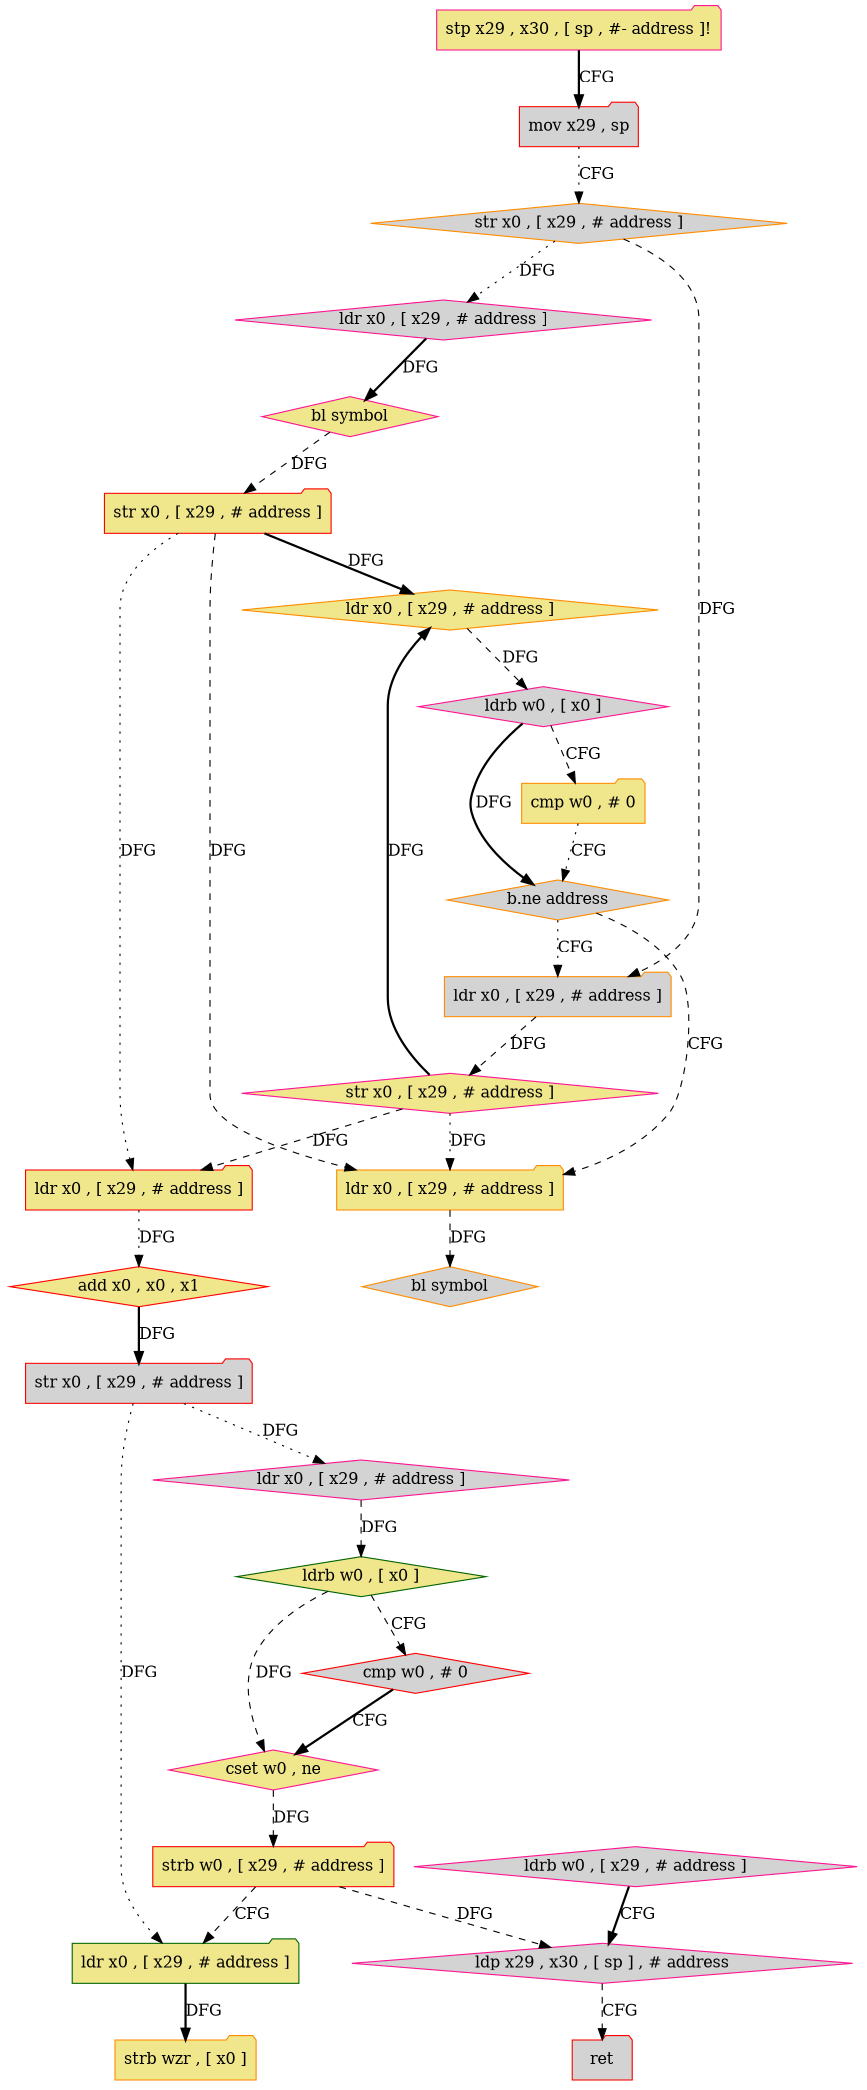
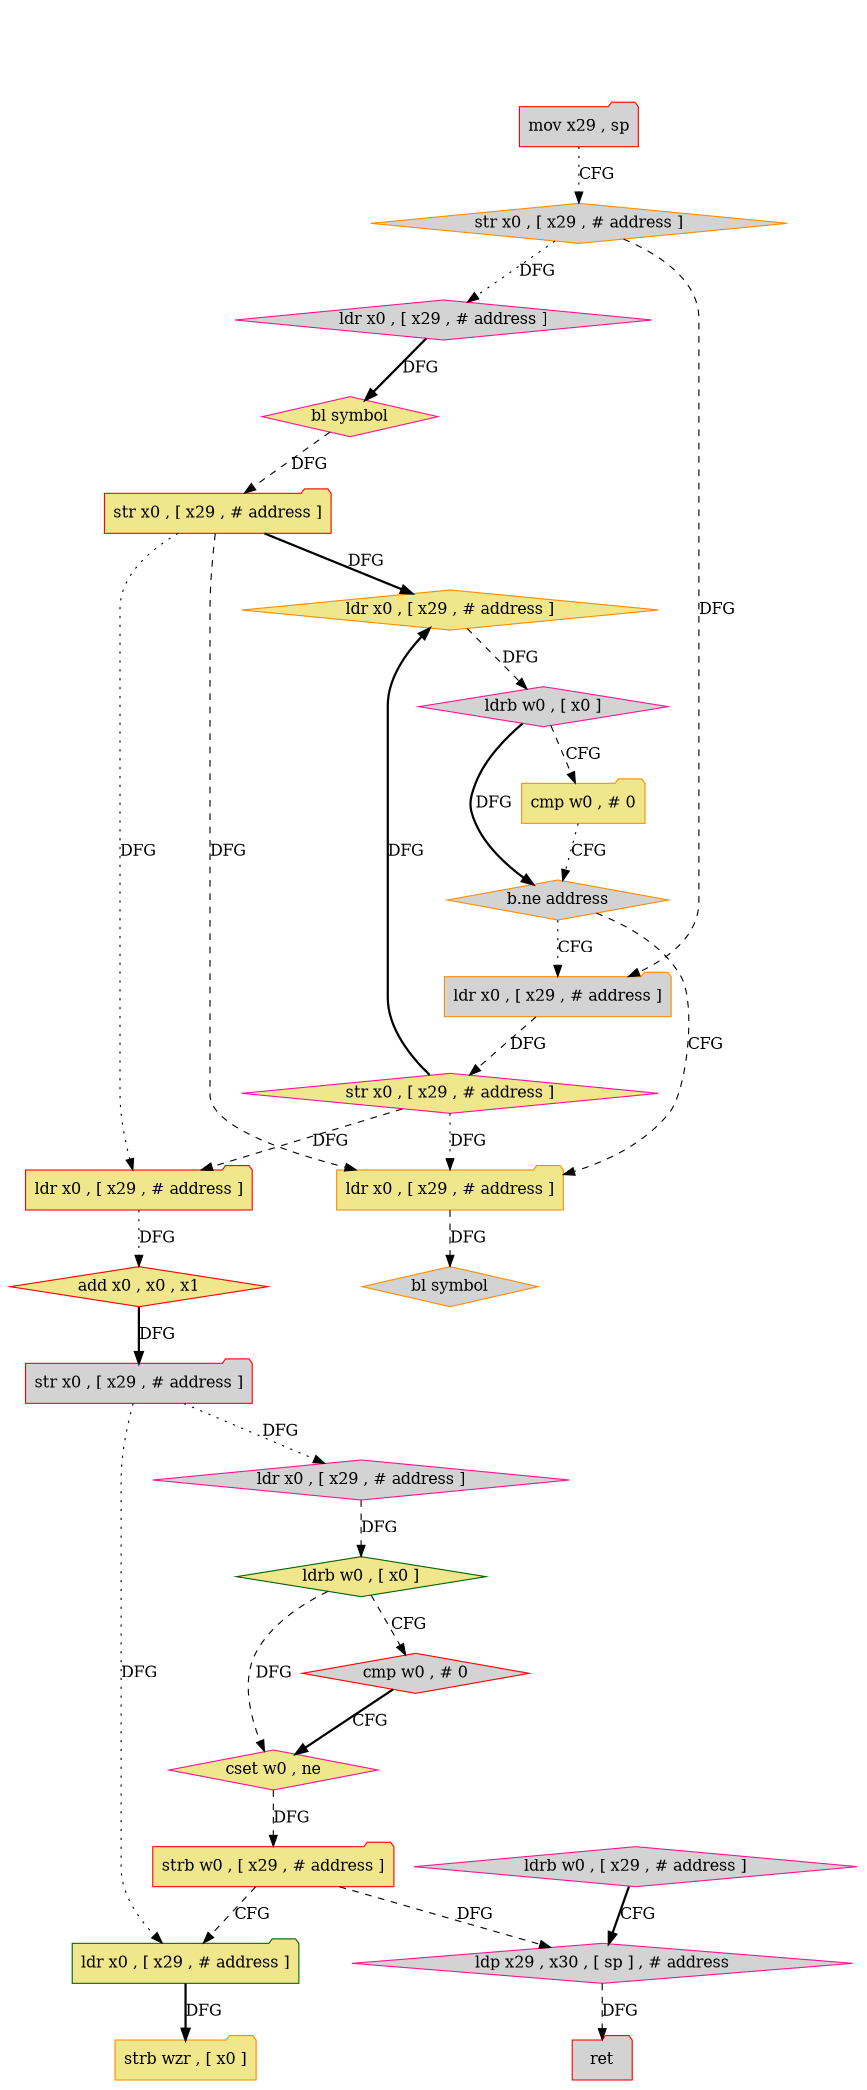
node "stp x29 , x30 , [ sp , #- address ]!": removed
edge "ldp x29 , x30 , [ sp ] , # address" -> "ret": label "CFG" -> "DFG"
